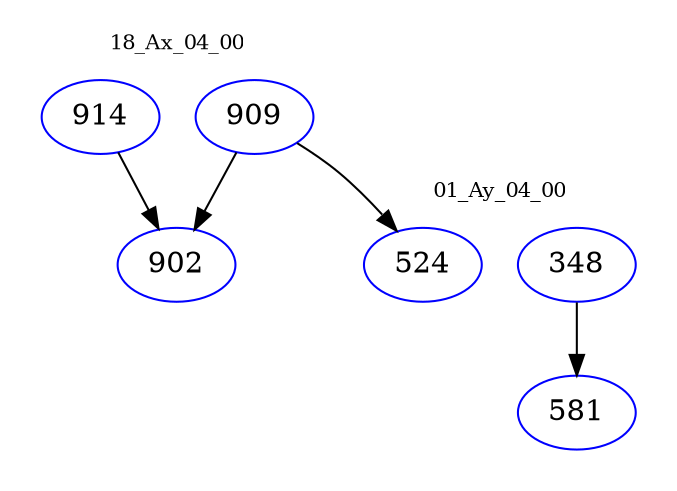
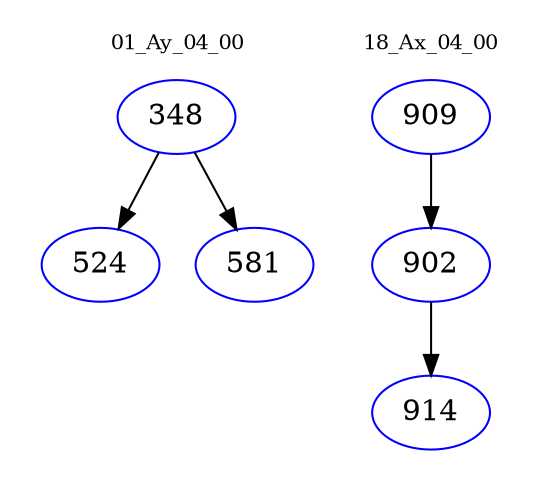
edge "914" -> "902": reversed
edge "909" -> "524": now "348" -> "524"
